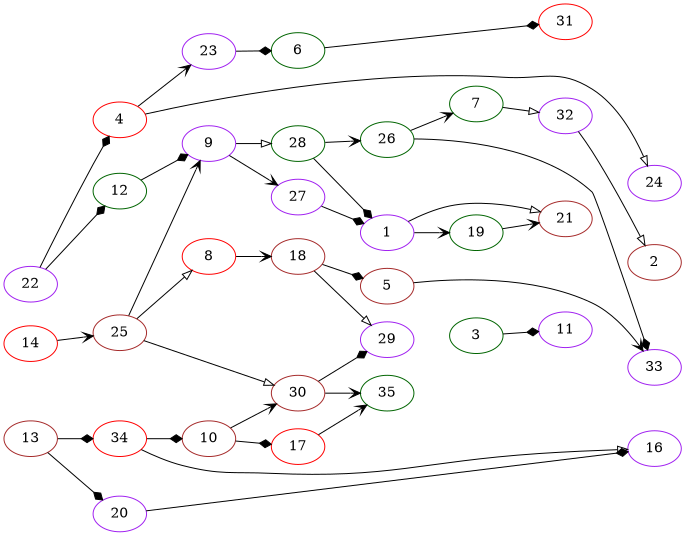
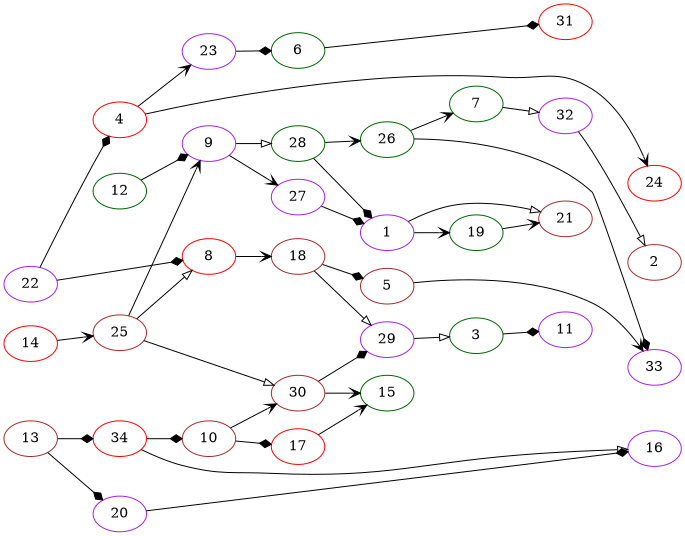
edge "4" -> "24": arrowhead onormal -> vee
node "24": color purple -> red
edge "22" -> "12": now "22" -> "8"
edge "29" -> "3": added
node "35": label "35" -> "15"
